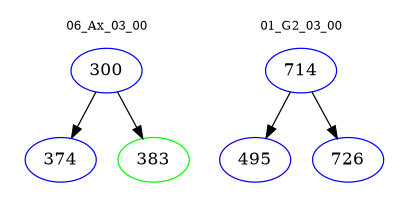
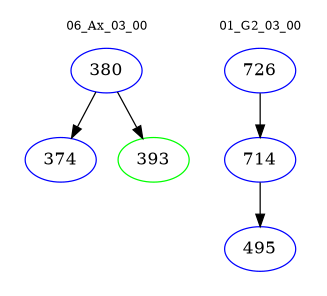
node "300": label "300" -> "380"
edge "714" -> "726": reversed
node "383": label "383" -> "393"
